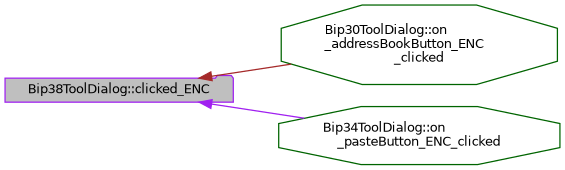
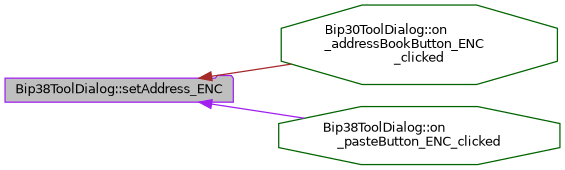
node "Bip38ToolDialog::clicked_ENC": label "Bip38ToolDialog::clicked_ENC" -> "Bip38ToolDialog::setAddress_ENC"
node "Bip34ToolDialog::on _pasteButton_ENC_clicked": label "Bip34ToolDialog::on _pasteButton_ENC_clicked" -> "Bip38ToolDialog::on _pasteButton_ENC_clicked"
